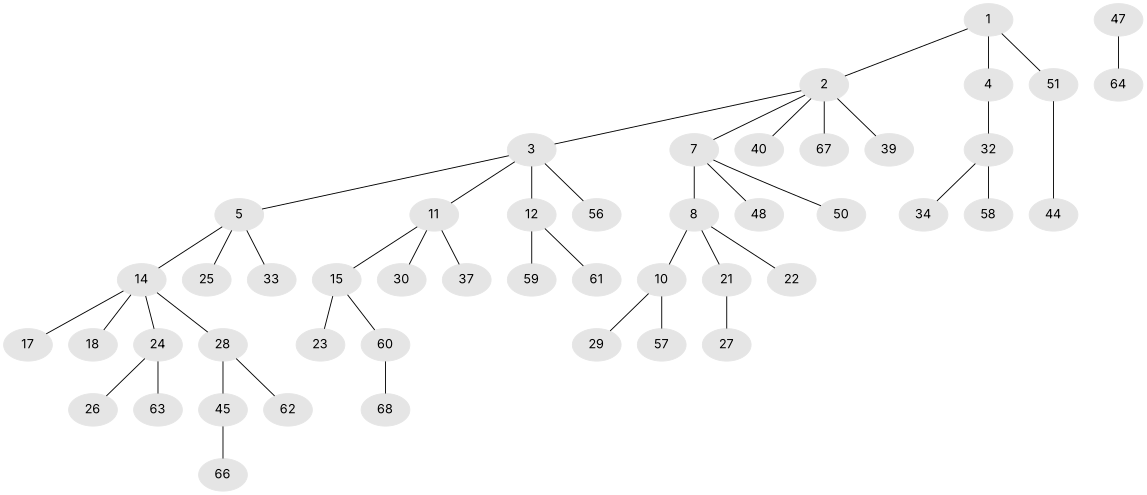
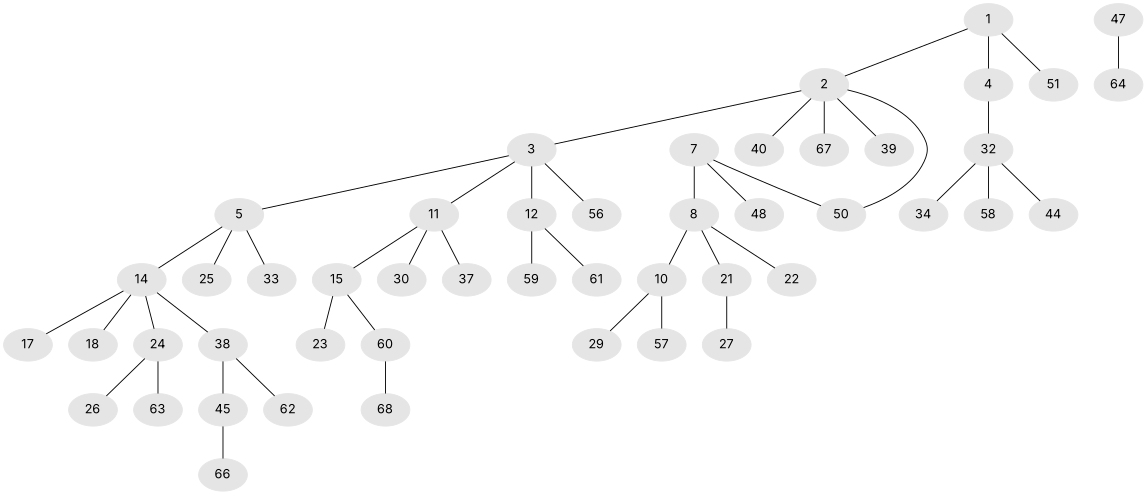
edge "2" -- "7": now "2" -- "50"
edge "51" -- "44": now "32" -- "44"
node "28": label "28" -> "38"
